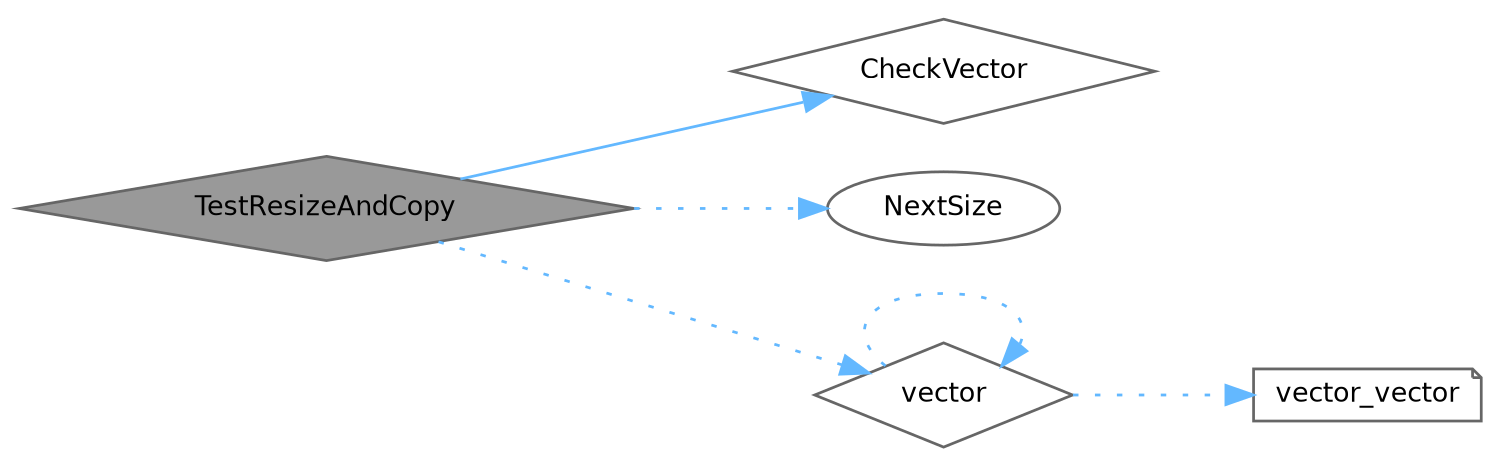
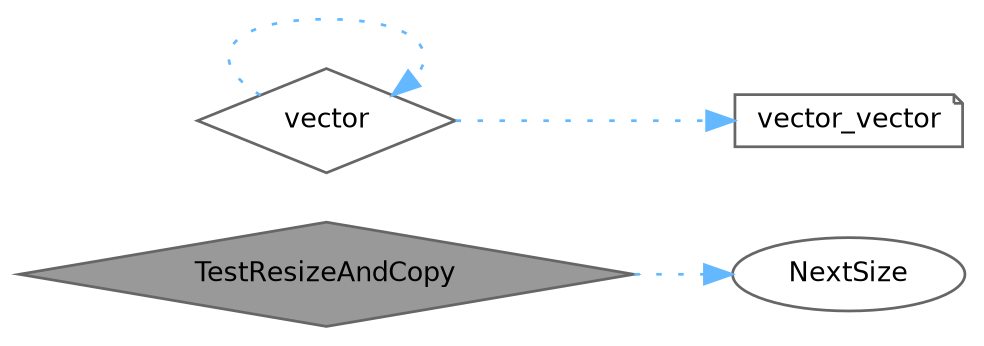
node "CheckVector": removed
edge "TestResizeAndCopy" -> "vector": removed
